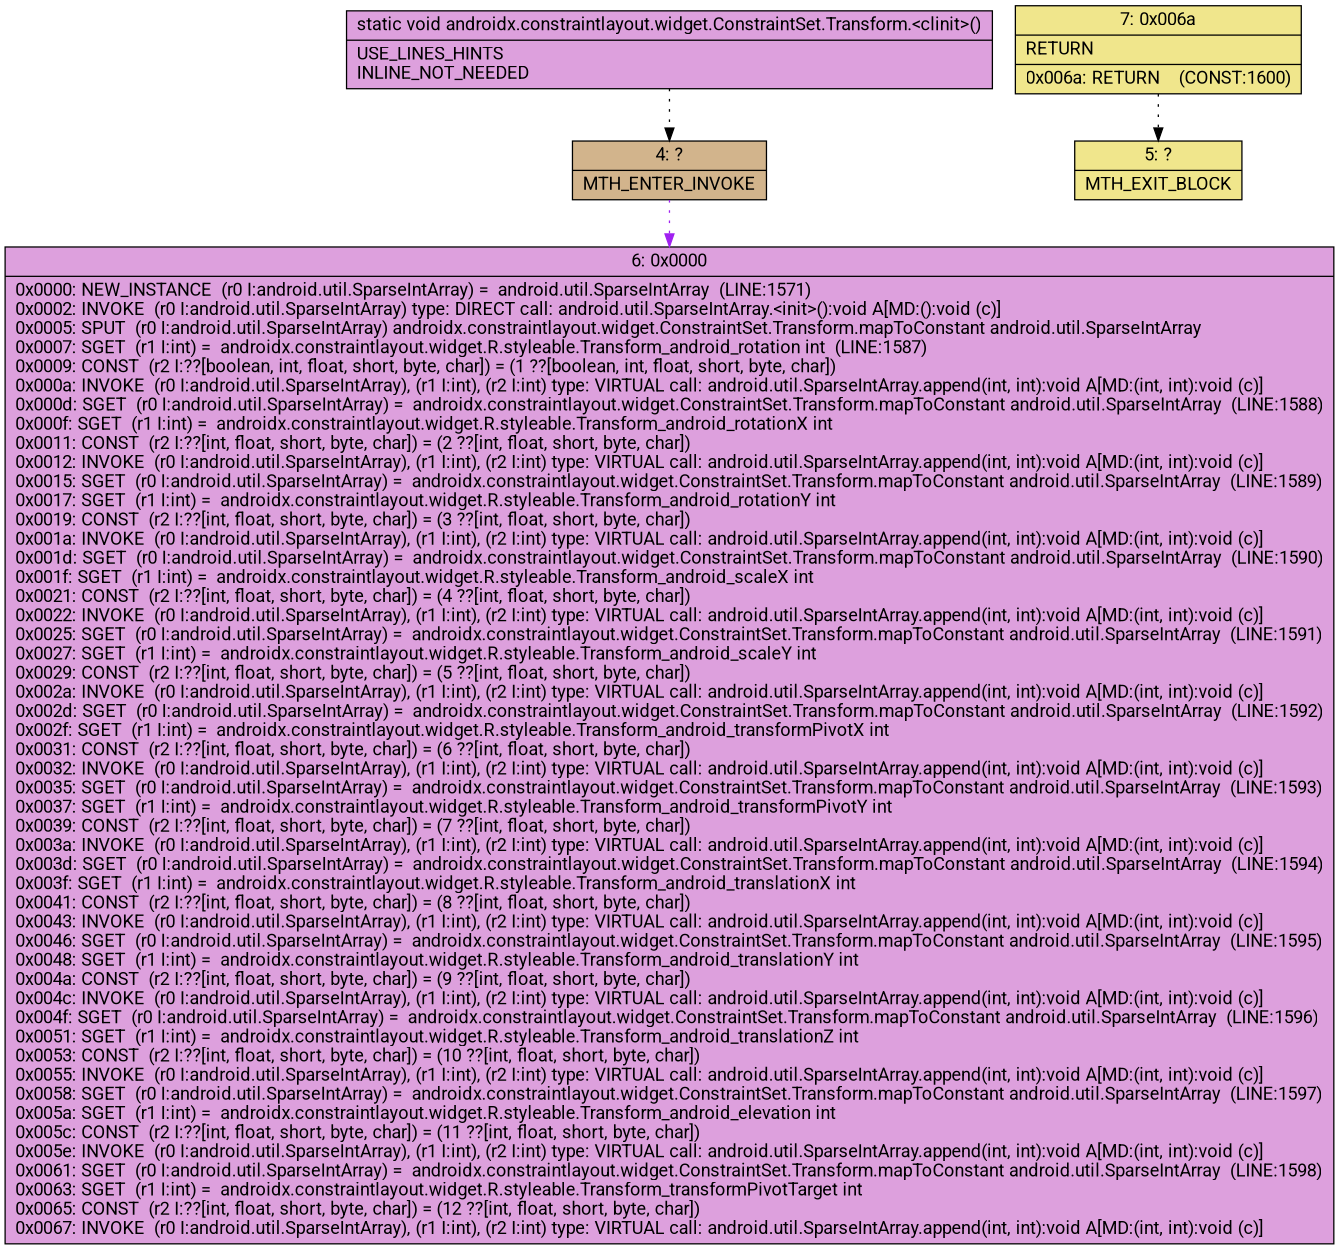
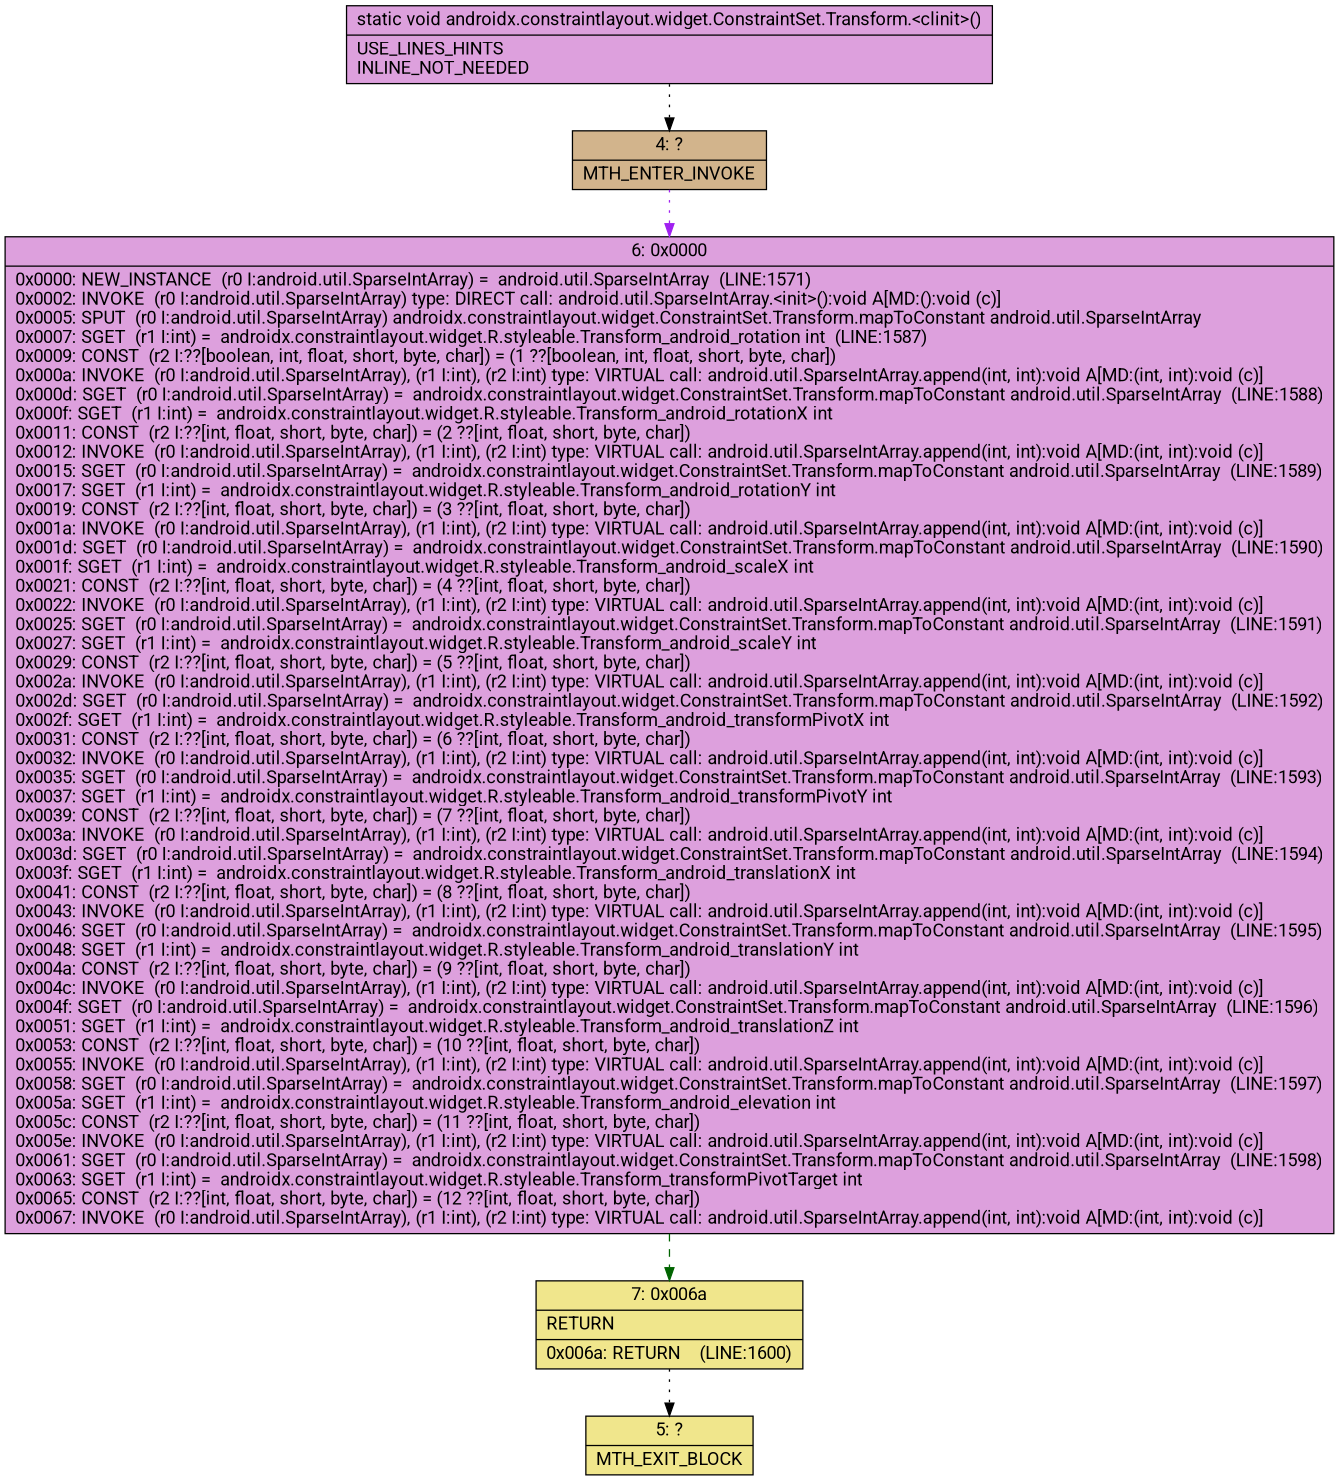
node "7: 0x006a": text "0x006a: RETURN    (CONST:1600)" -> "0x006a: RETURN    (LINE:1600)"
edge "6: 0x0000" -> "7: 0x006a": added
